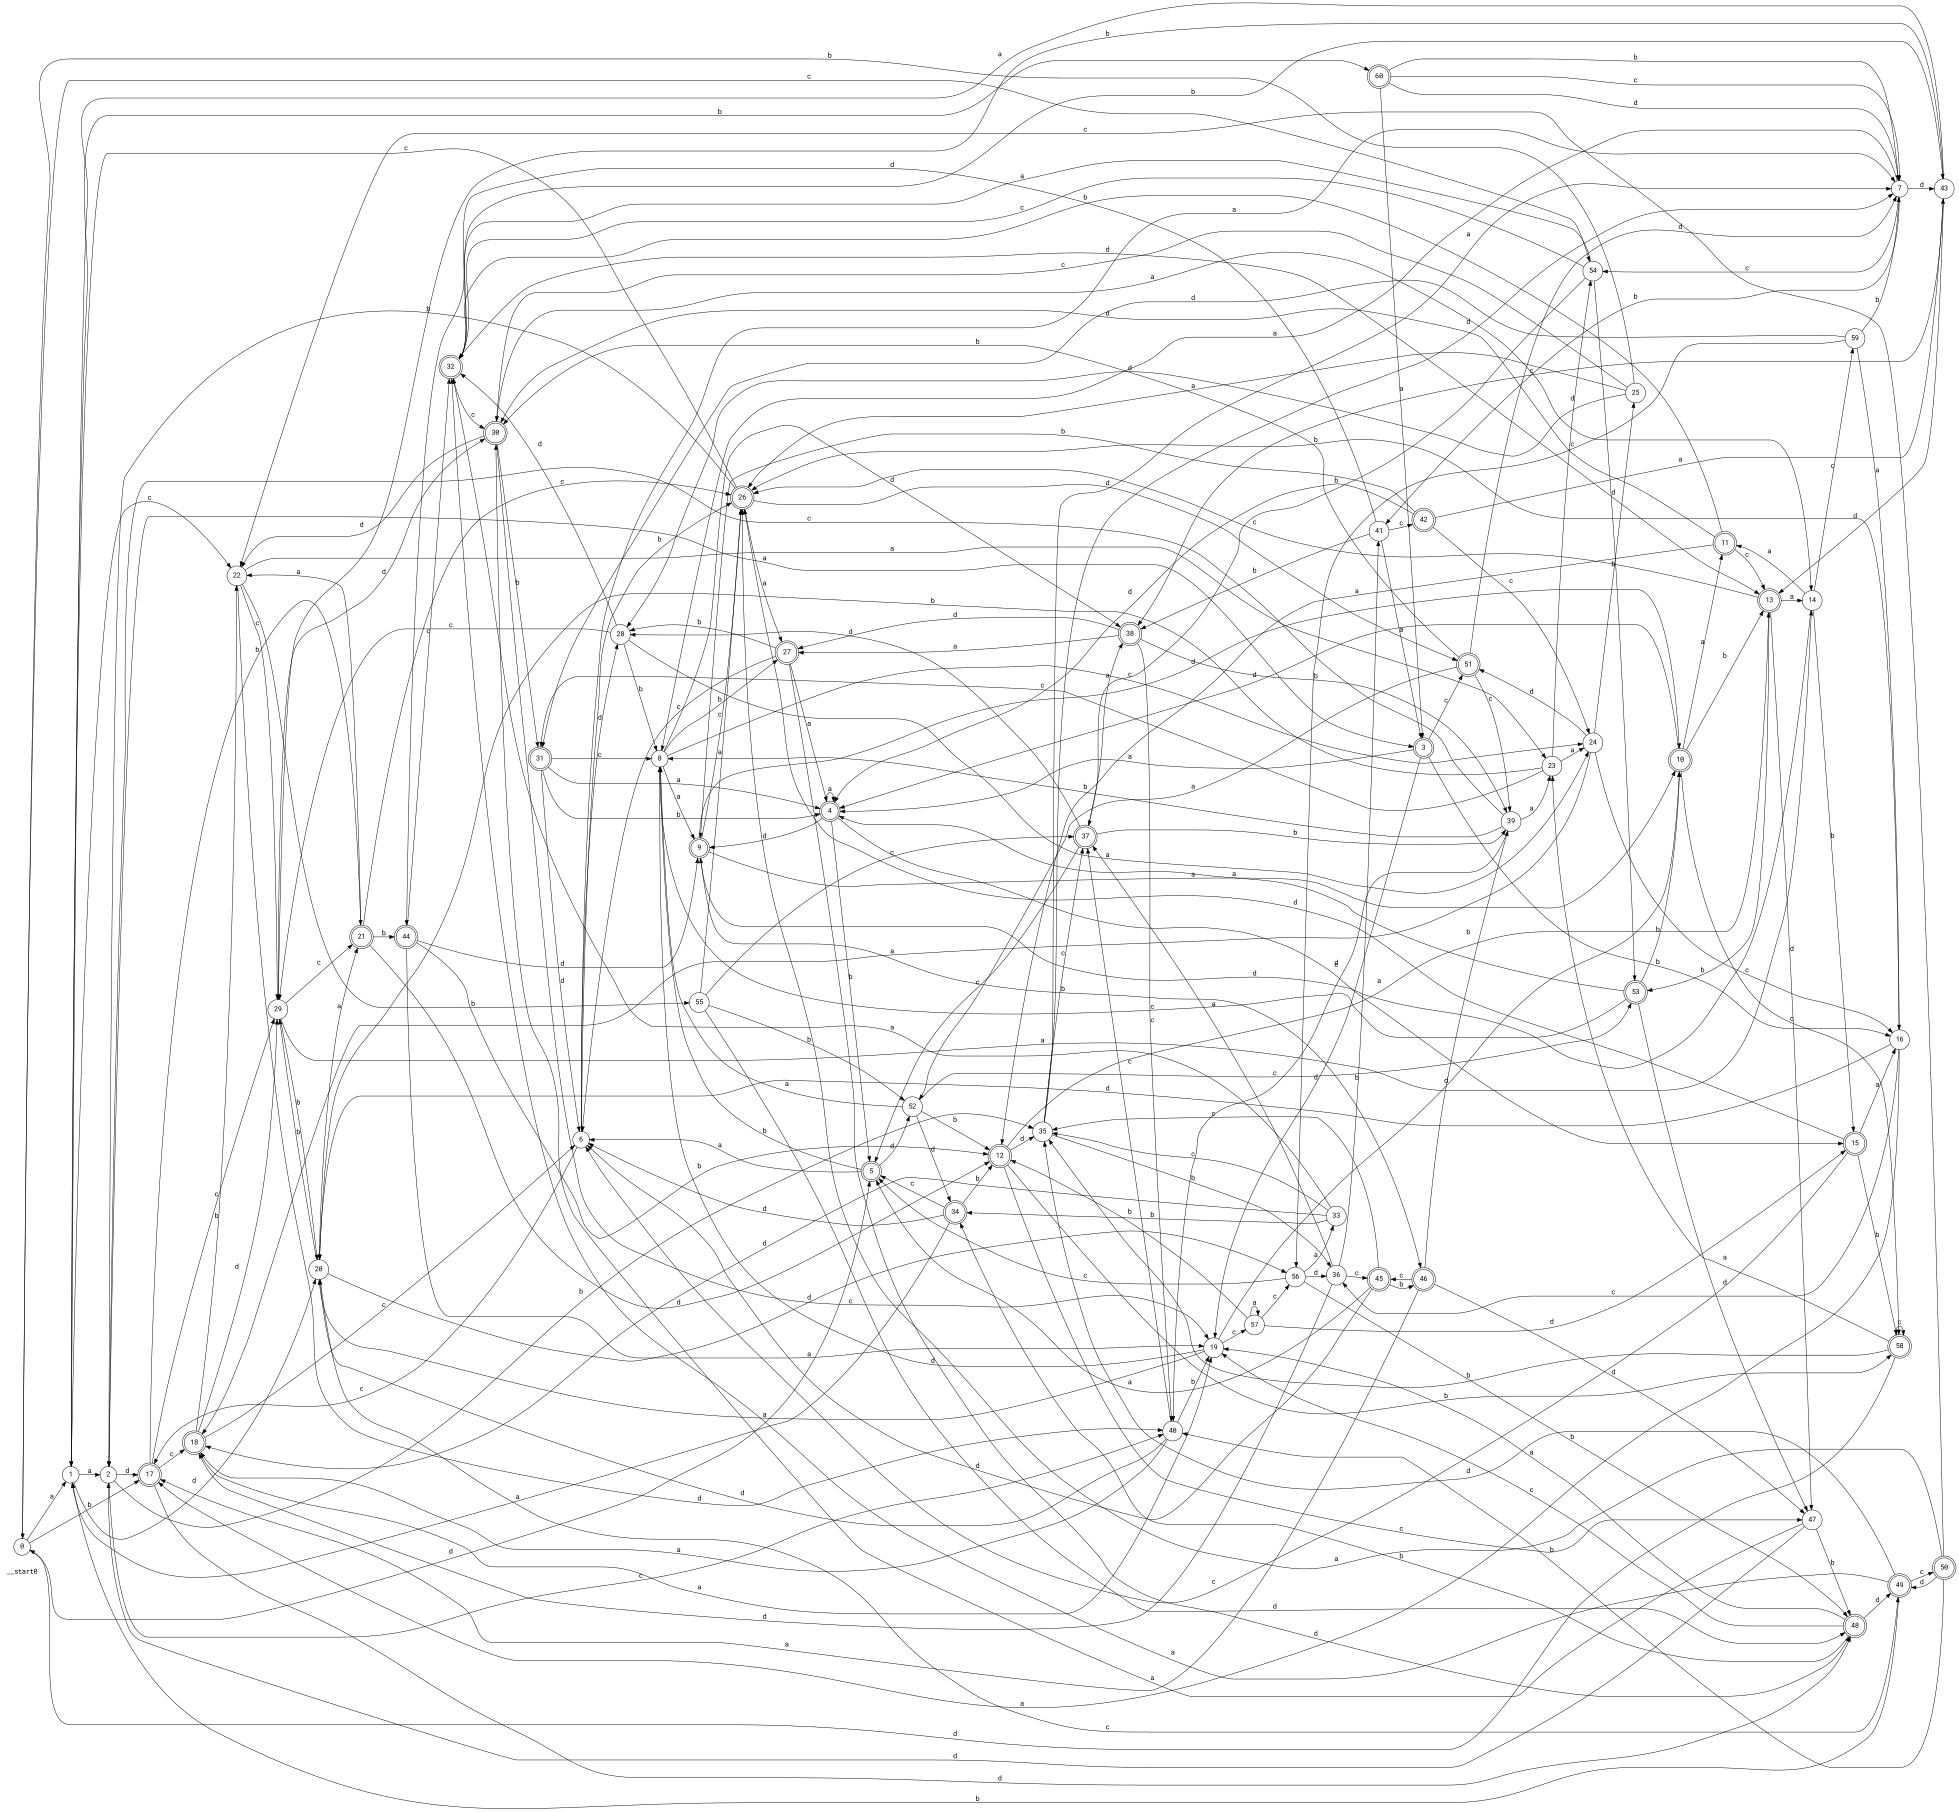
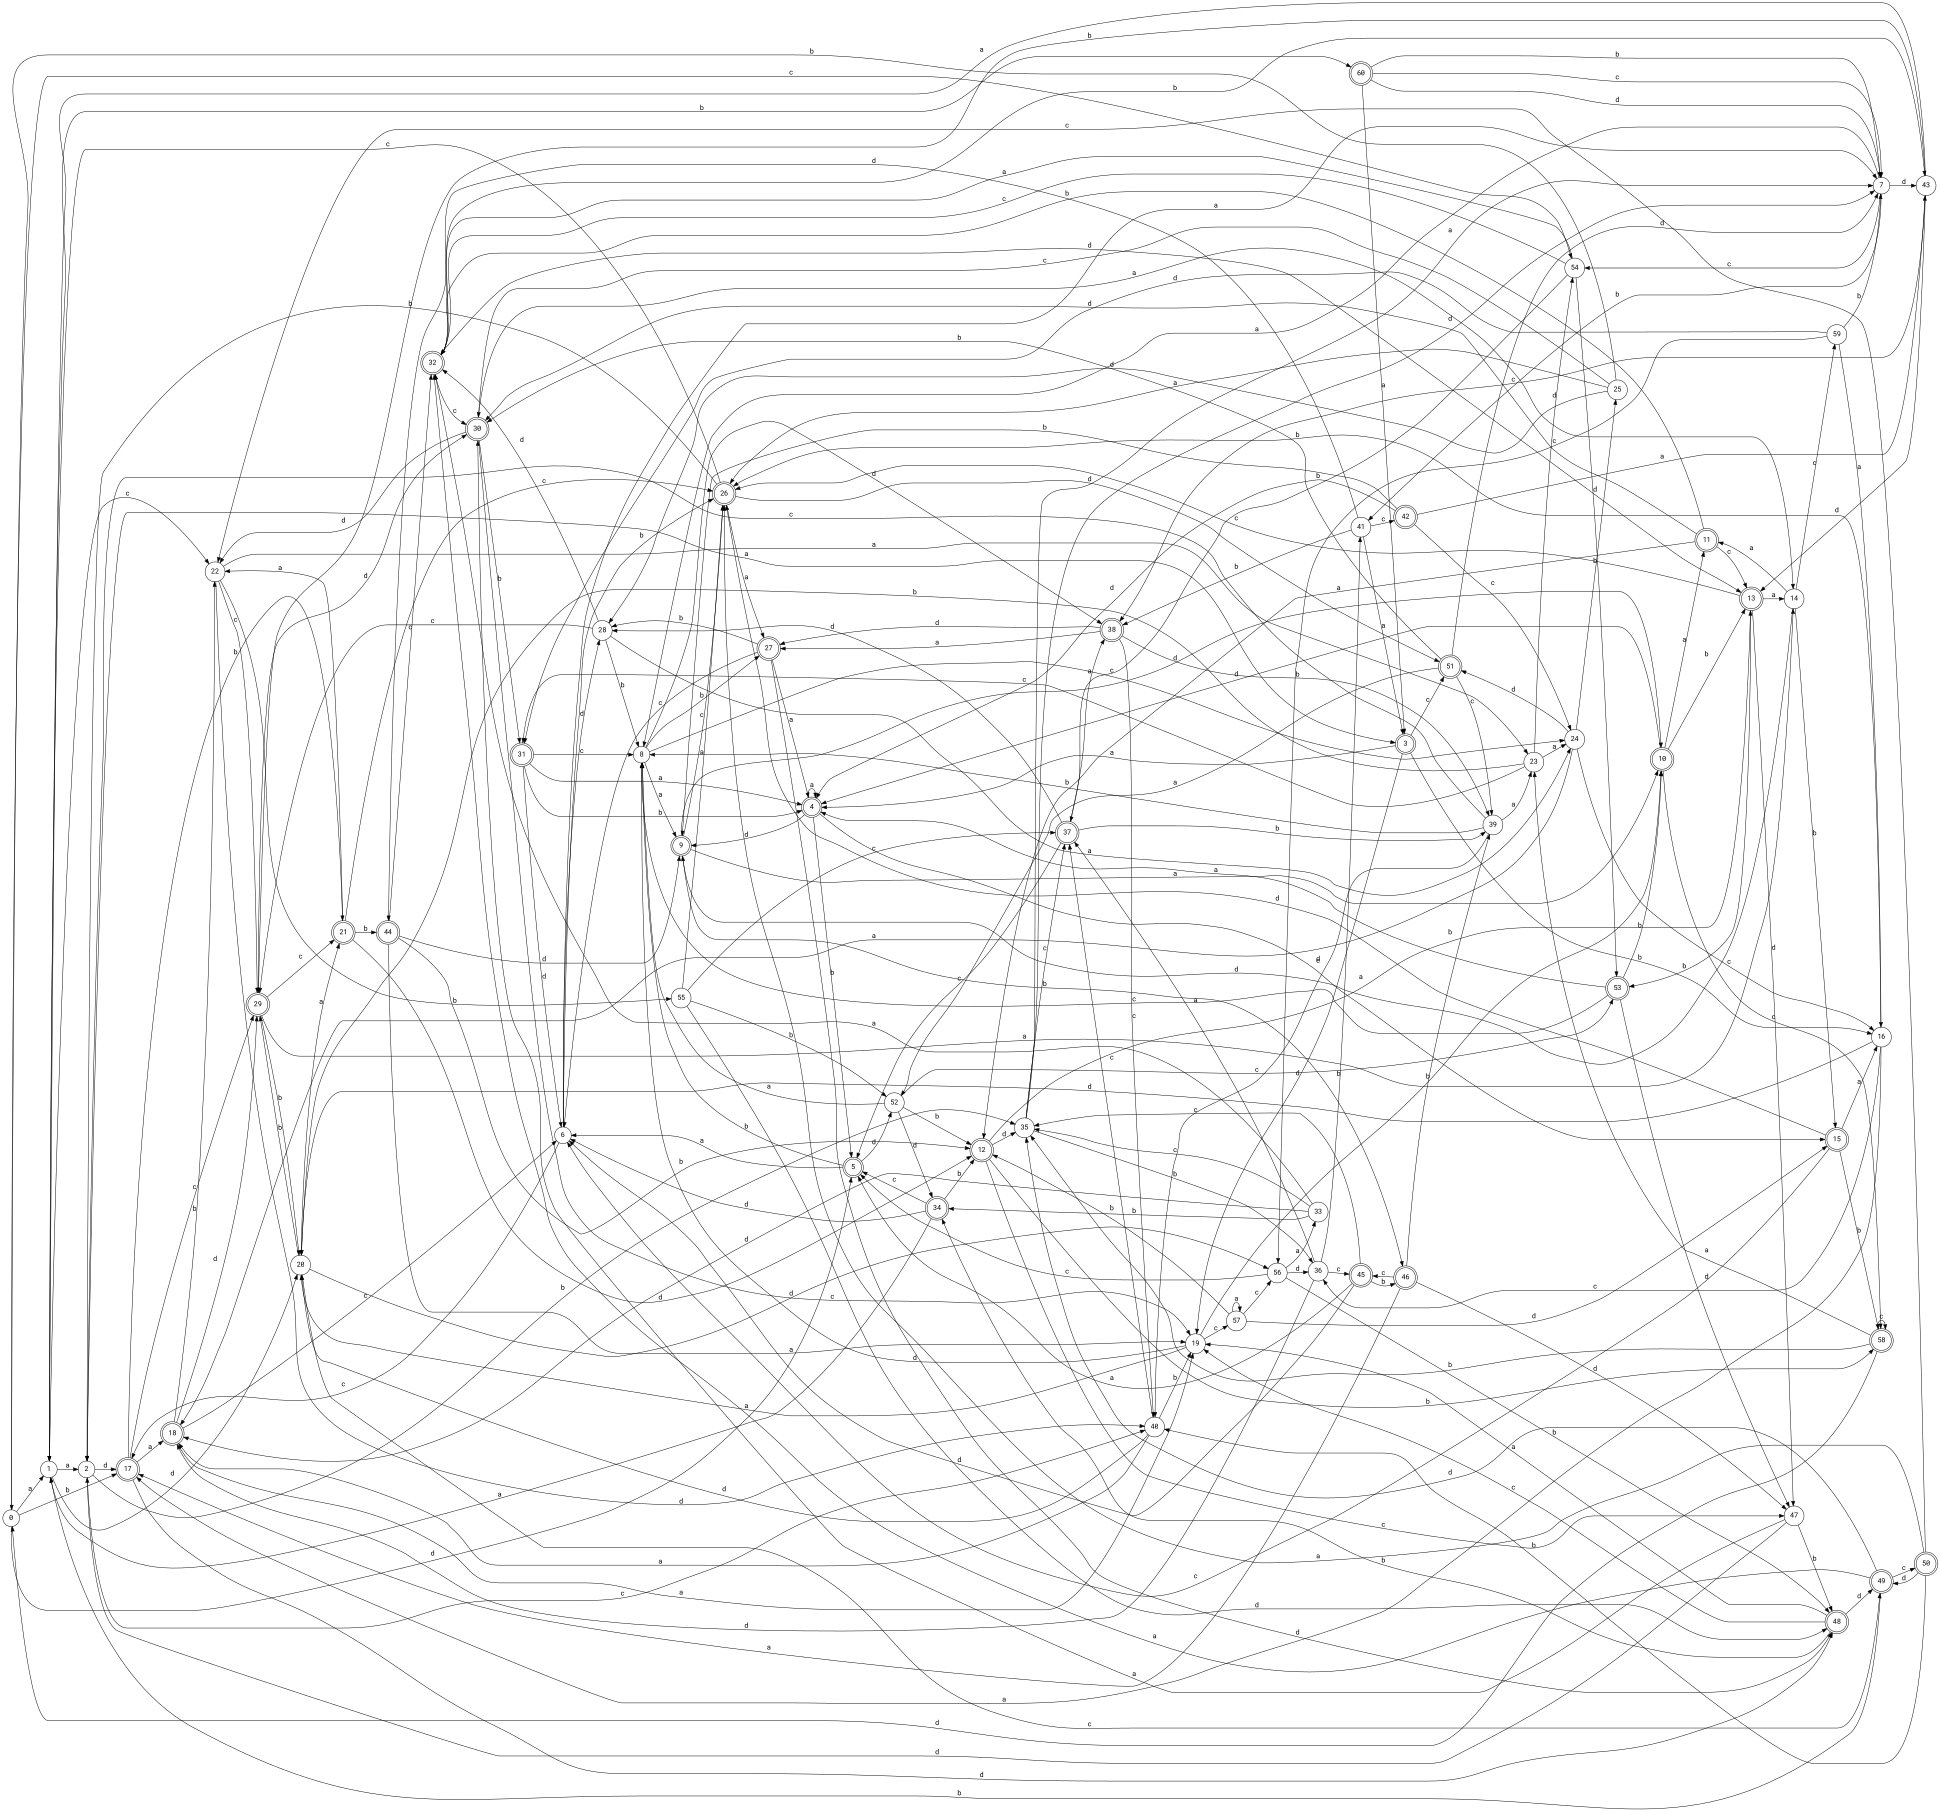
node "29": shape circle -> doublecircle
edge "19" -> "10": label "d" -> "b"
edge "17" -> "18": label "c" -> "a"
node "__start0": removed
